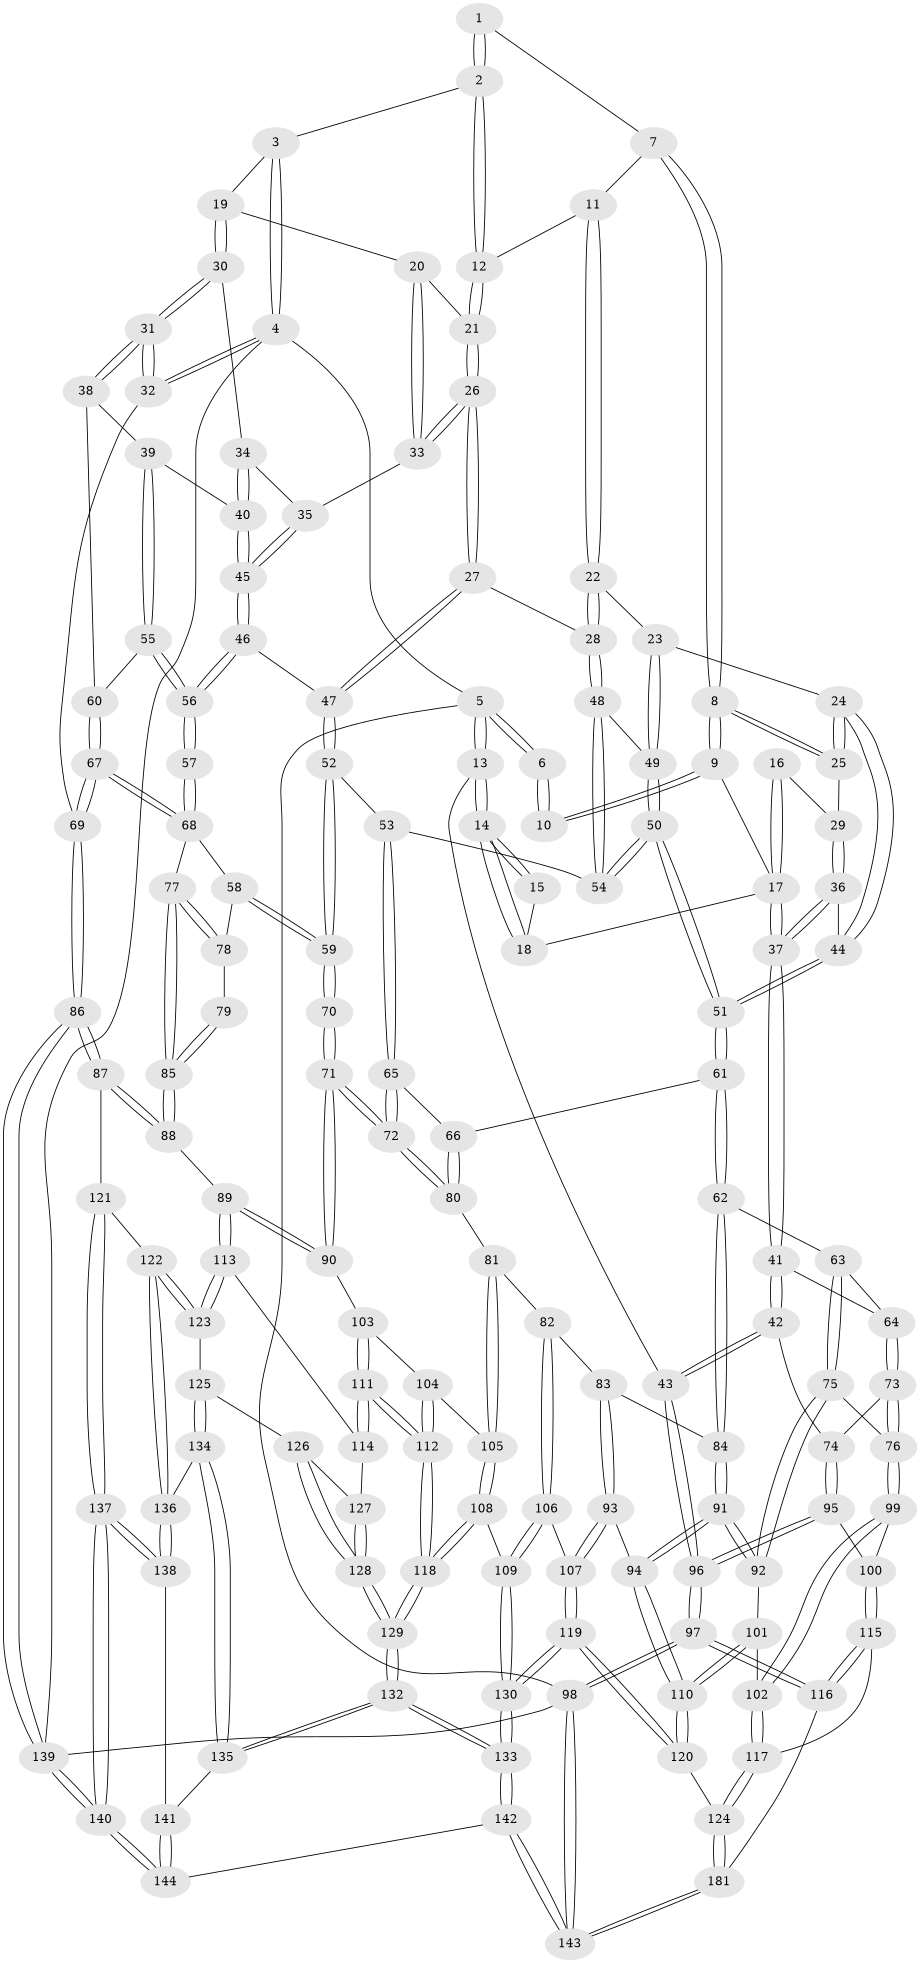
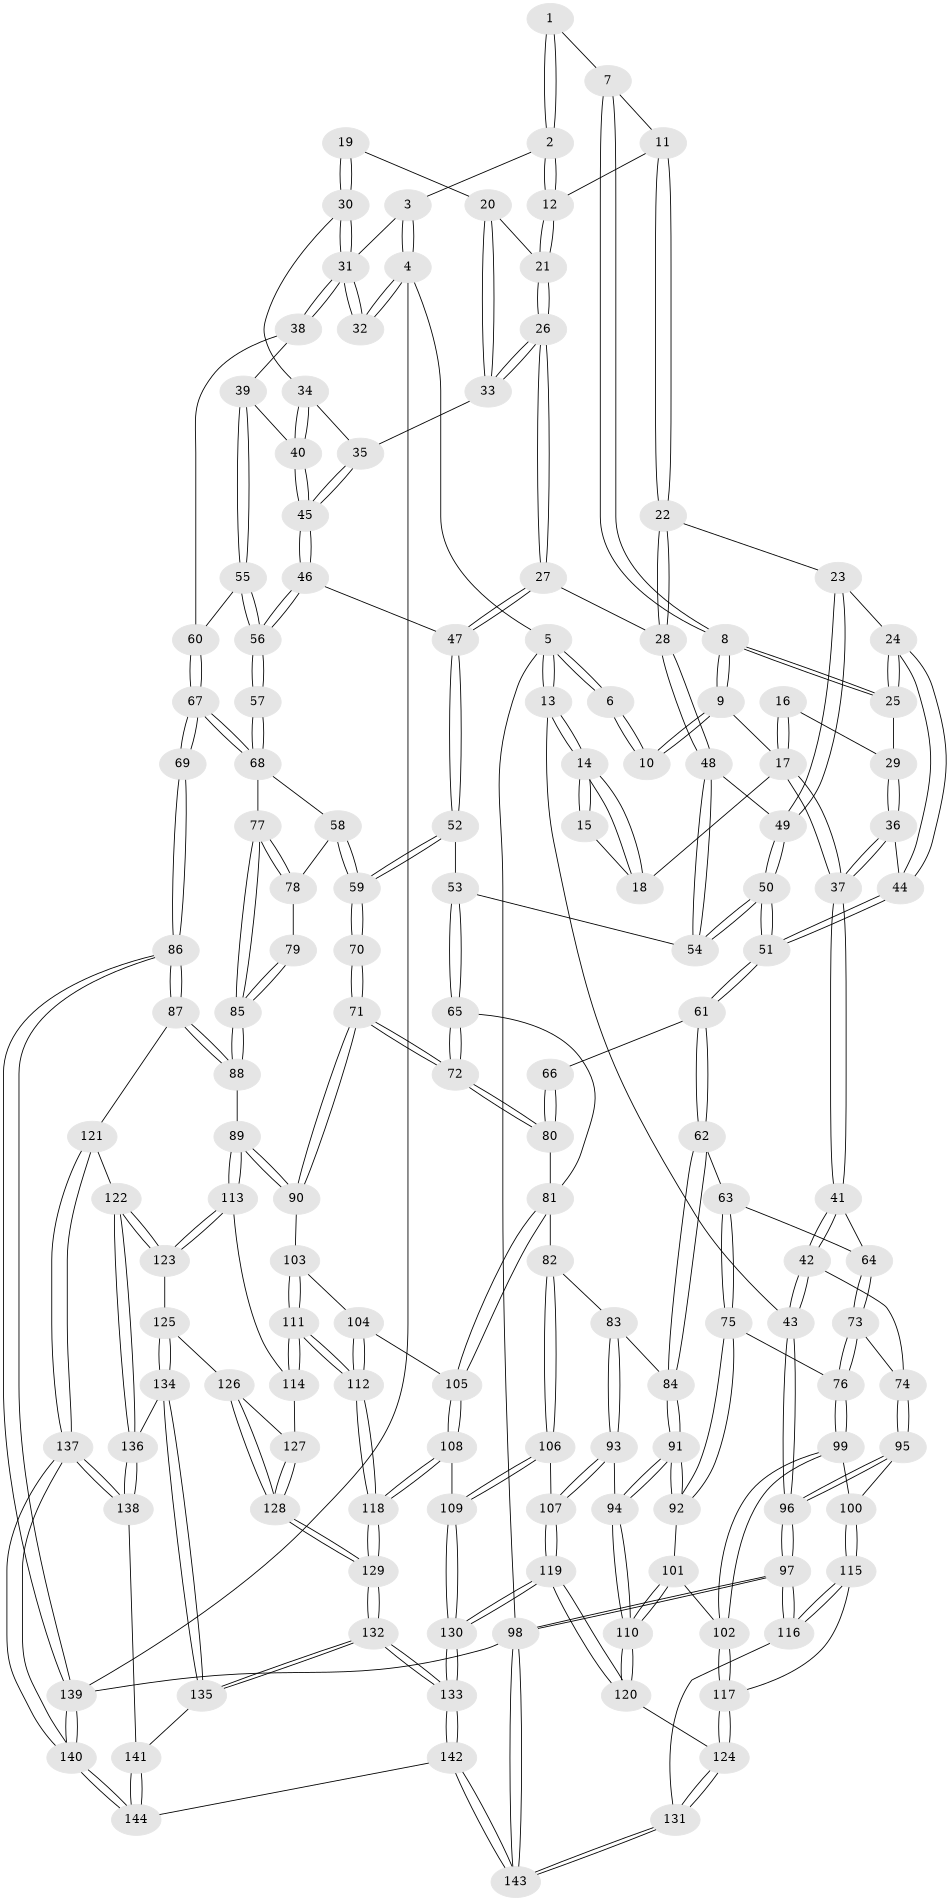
edge "3" -- "19": now "3" -- "31"
edge "32" -- "69": removed
edge "65" -- "66": now "65" -- "81"
node "181": label "181" -> "131"
